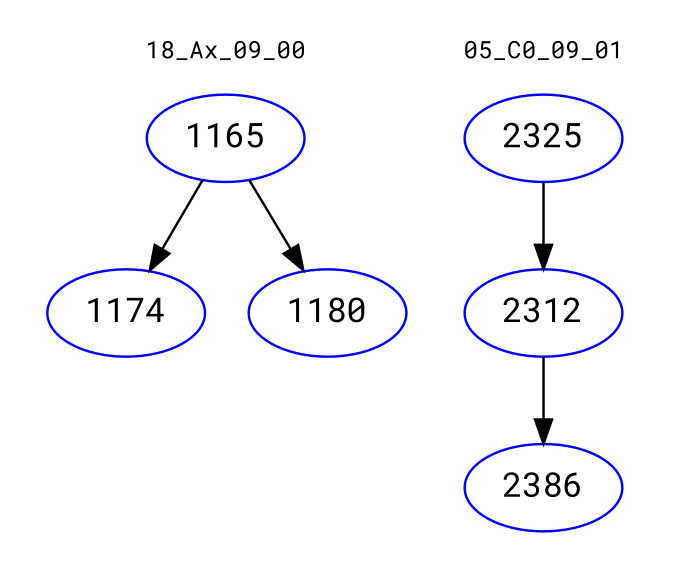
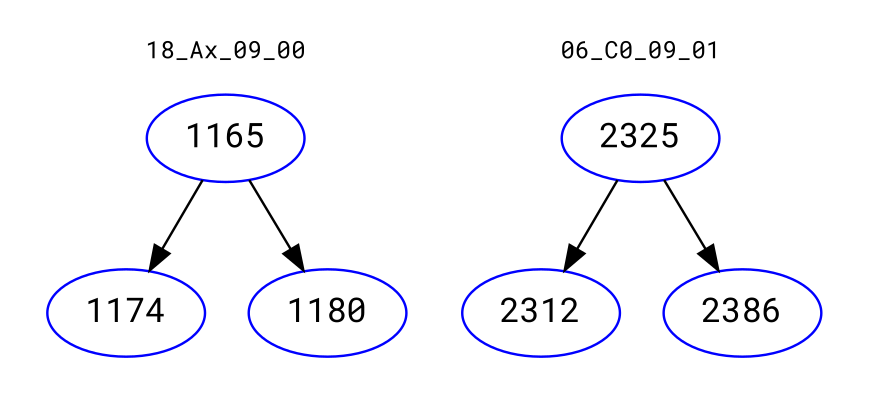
cluster "05_C0_09_01": label "05_C0_09_01" -> "06_C0_09_01"
edge "2312" -> "2386": now "2325" -> "2386"
